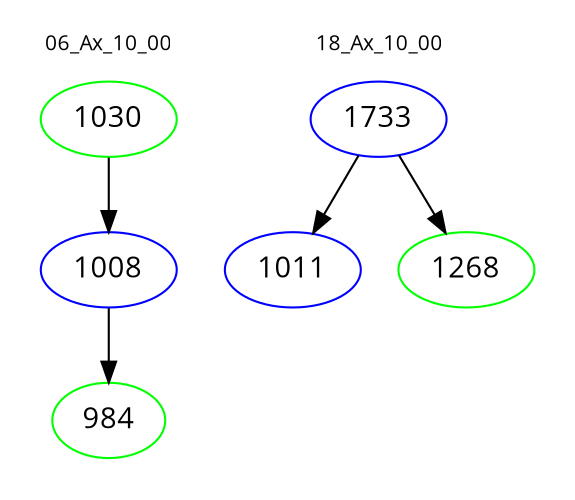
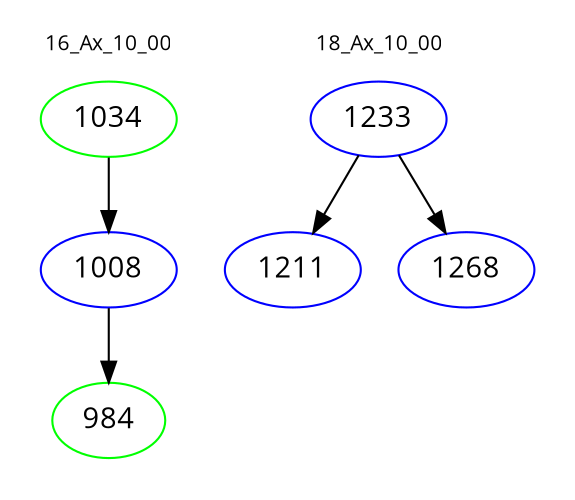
cluster "06_Ax_10_00": label "06_Ax_10_00" -> "16_Ax_10_00"
node "1030": label "1030" -> "1034"
node "1733": label "1733" -> "1233"
node "1011": label "1011" -> "1211"
node "1268": color green -> blue
